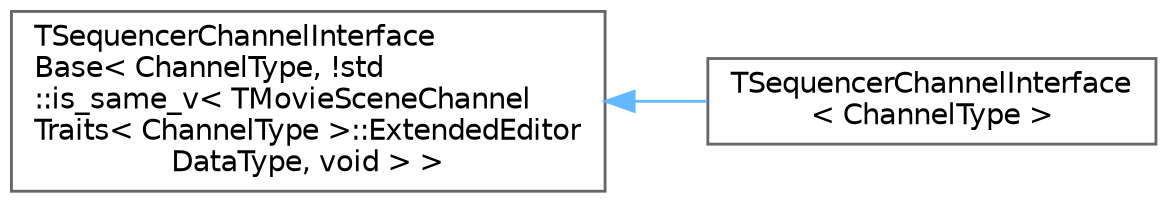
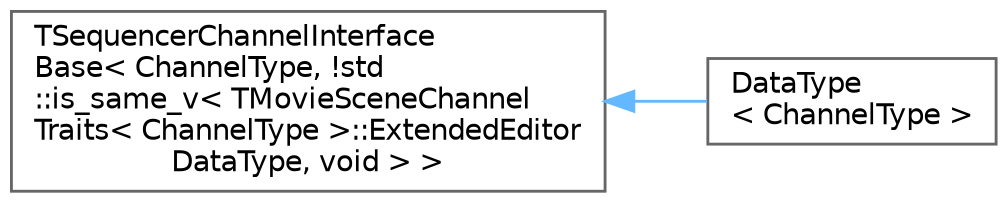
node "TSequencerChannelInterface < ChannelType >": label "TSequencerChannelInterface < ChannelType >" -> "DataType < ChannelType >"
